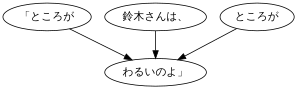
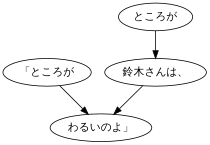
edge "ところが" -> "わるいのよ」": now "ところが" -> "鈴木さんは、"
